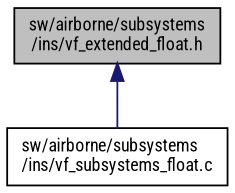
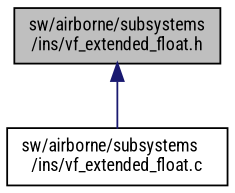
node "sw/airborne/subsystems /ins/vf_subsystems_float.c": label "sw/airborne/subsystems /ins/vf_subsystems_float.c" -> "sw/airborne/subsystems /ins/vf_extended_float.c"
